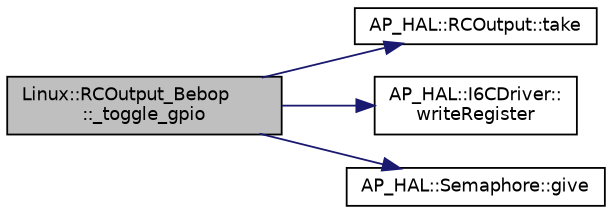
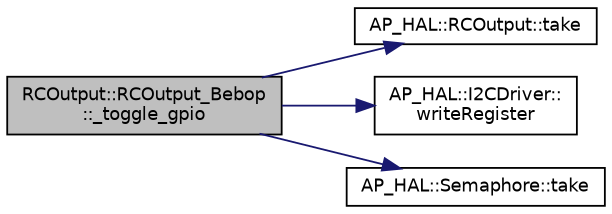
node "Linux::RCOutput_Bebop ::_toggle_gpio": label "Linux::RCOutput_Bebop ::_toggle_gpio" -> "RCOutput::RCOutput_Bebop ::_toggle_gpio"
node "AP_HAL::I6CDriver:: writeRegister": label "AP_HAL::I6CDriver:: writeRegister" -> "AP_HAL::I2CDriver:: writeRegister"
node "AP_HAL::Semaphore::give": label "AP_HAL::Semaphore::give" -> "AP_HAL::Semaphore::take"
